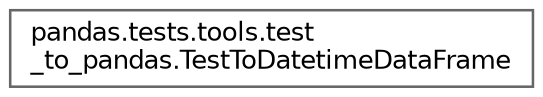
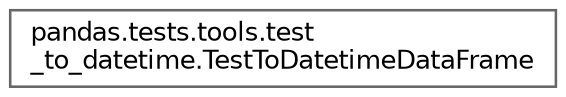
node "pandas.tests.tools.test _to_pandas.TestToDatetimeDataFrame": label "pandas.tests.tools.test _to_pandas.TestToDatetimeDataFrame" -> "pandas.tests.tools.test _to_datetime.TestToDatetimeDataFrame"
